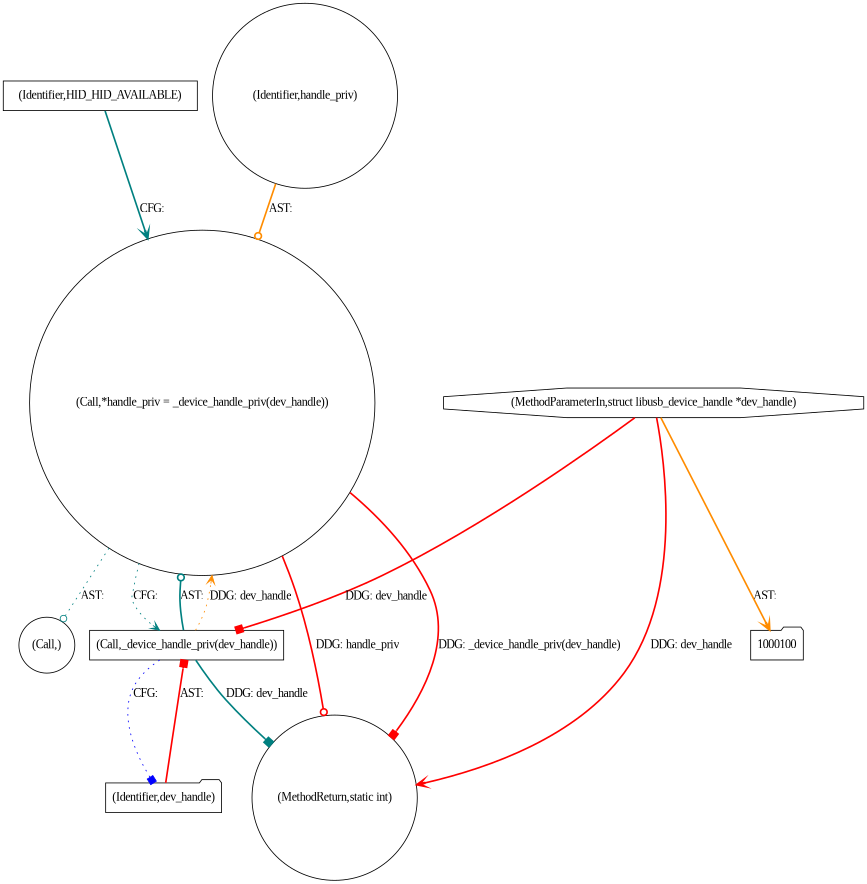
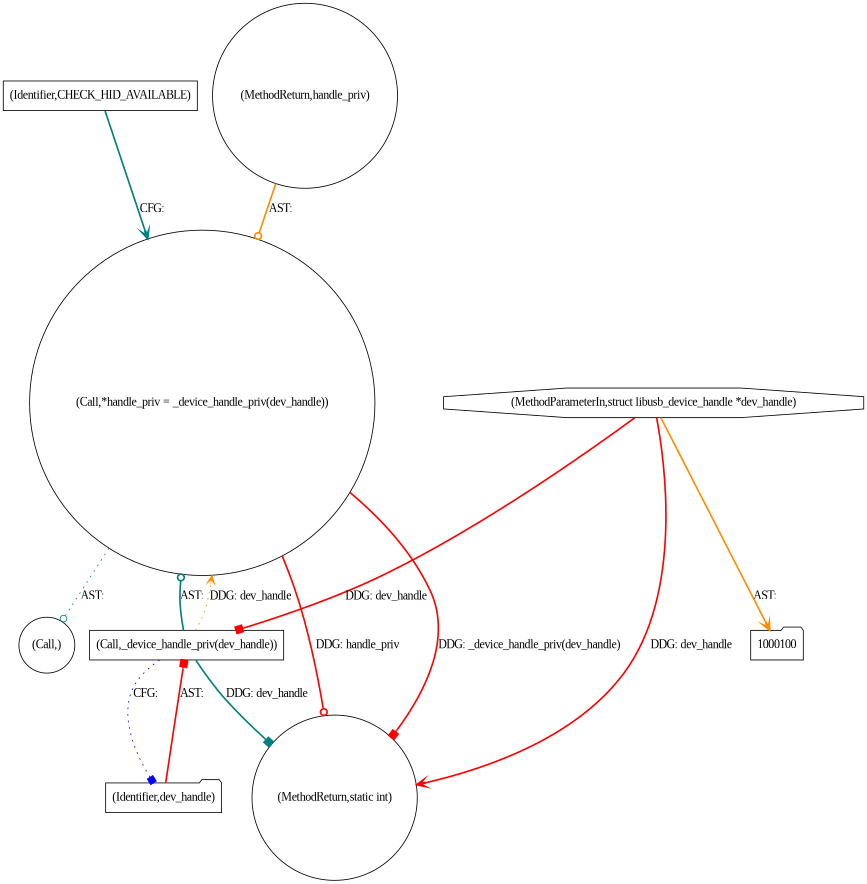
node "(Identifier,HID_HID_AVAILABLE)": label "(Identifier,HID_HID_AVAILABLE)" -> "(Identifier,CHECK_HID_AVAILABLE)"
node "(Identifier,handle_priv)": label "(Identifier,handle_priv)" -> "(MethodReturn,handle_priv)"
edge "(Call,*handle_priv = _device_handle_priv(dev_handle))" -> "(Call,_device_handle_priv(dev_handle))": removed, label "CFG:"
